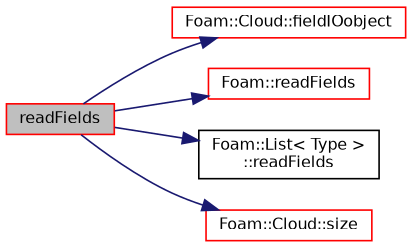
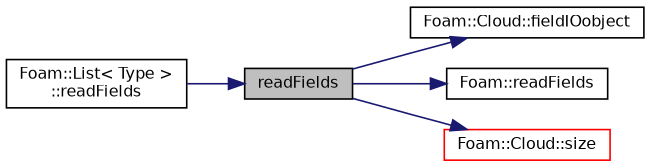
node "Foam::Cloud::fieldIOobject": color red -> black
node "Foam::readFields": color red -> black
node "readFields": color red -> black
edge "readFields" -> "Foam::List< Type > ::readFields": reversed
